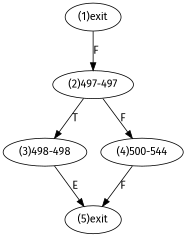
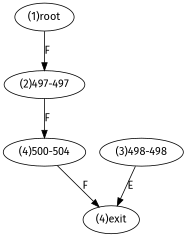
node "(1)exit": label "(1)exit" -> "(1)root"
edge "(2)497-497" -> "(3)498-498": removed, label "T"
node "(4)500-544": label "(4)500-544" -> "(4)500-504"
node "(5)exit": label "(5)exit" -> "(4)exit"
